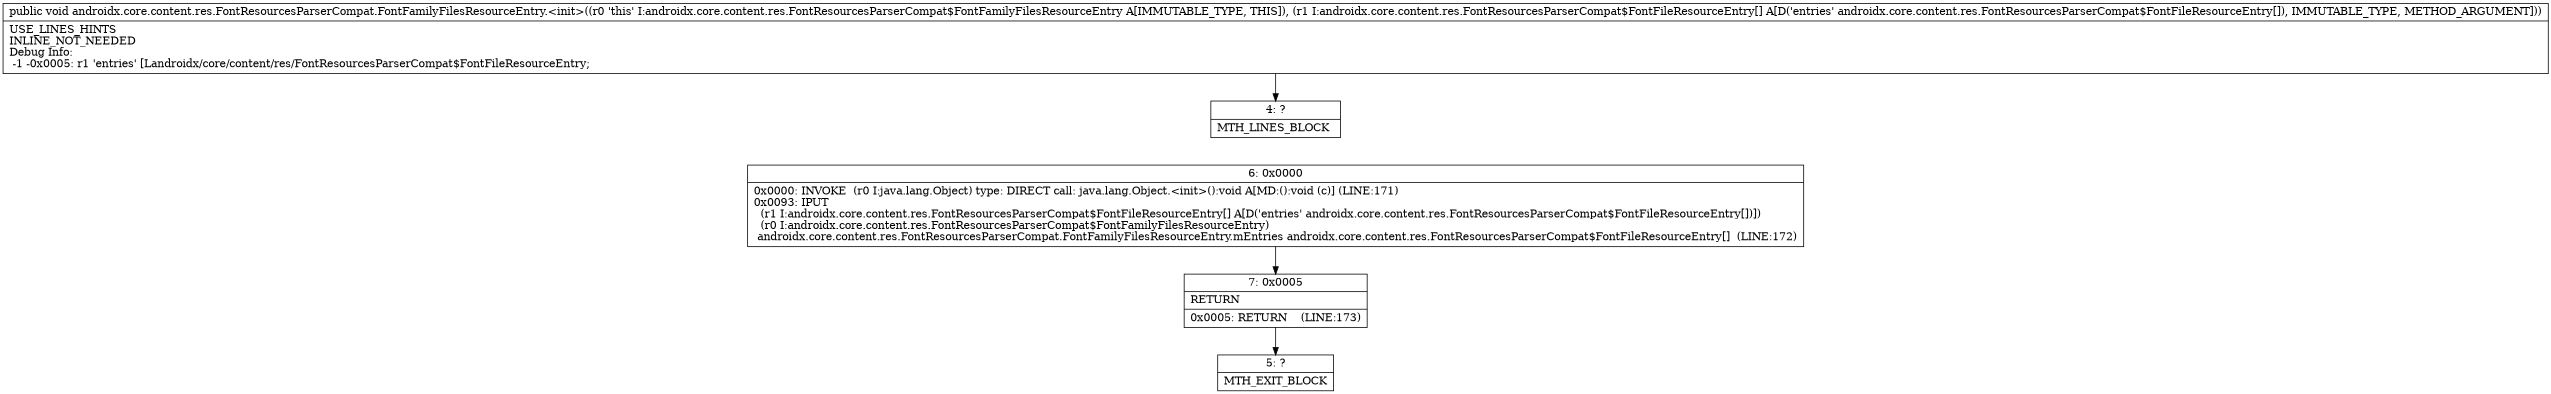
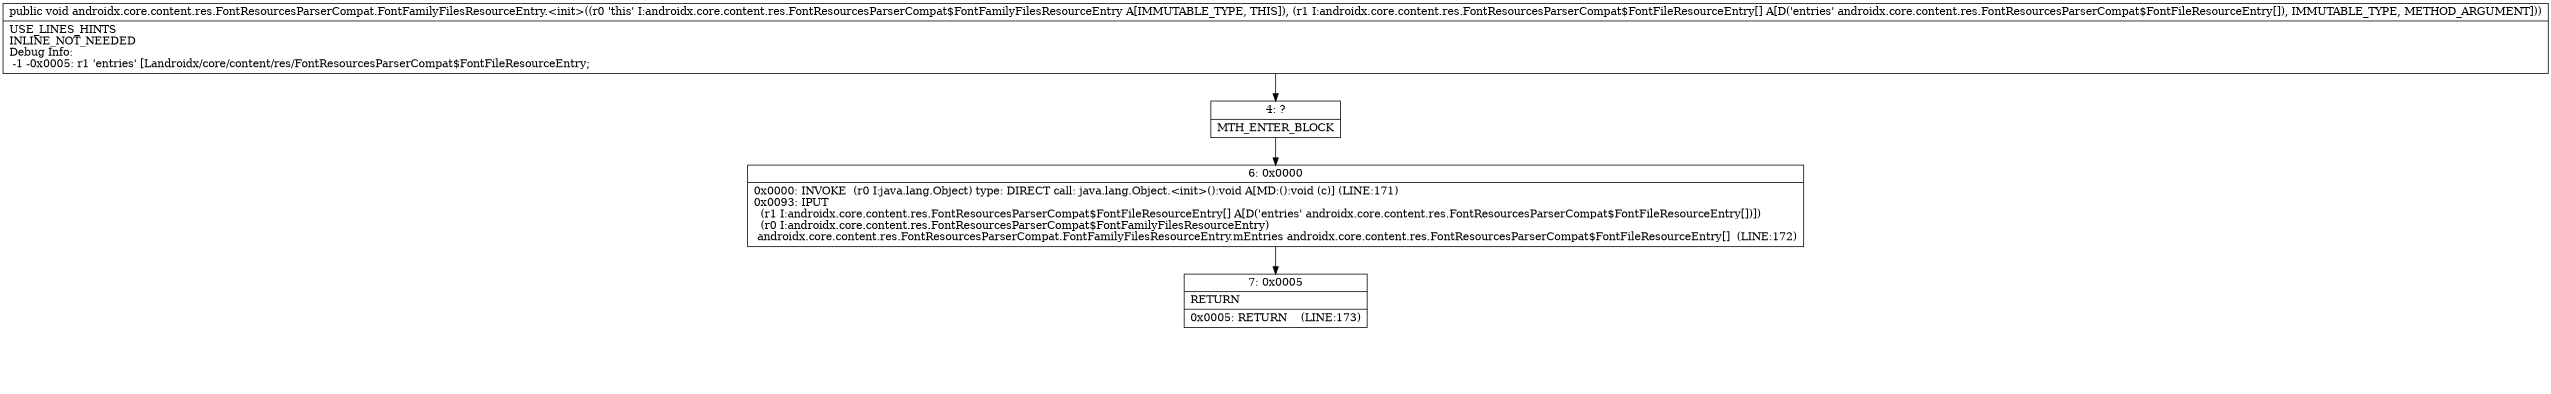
node "4: ?": text "MTH_LINES_BLOCK" -> "MTH_ENTER_BLOCK"
edge "4: ?" -> "6: 0x0000": added
node "5: ?": removed
